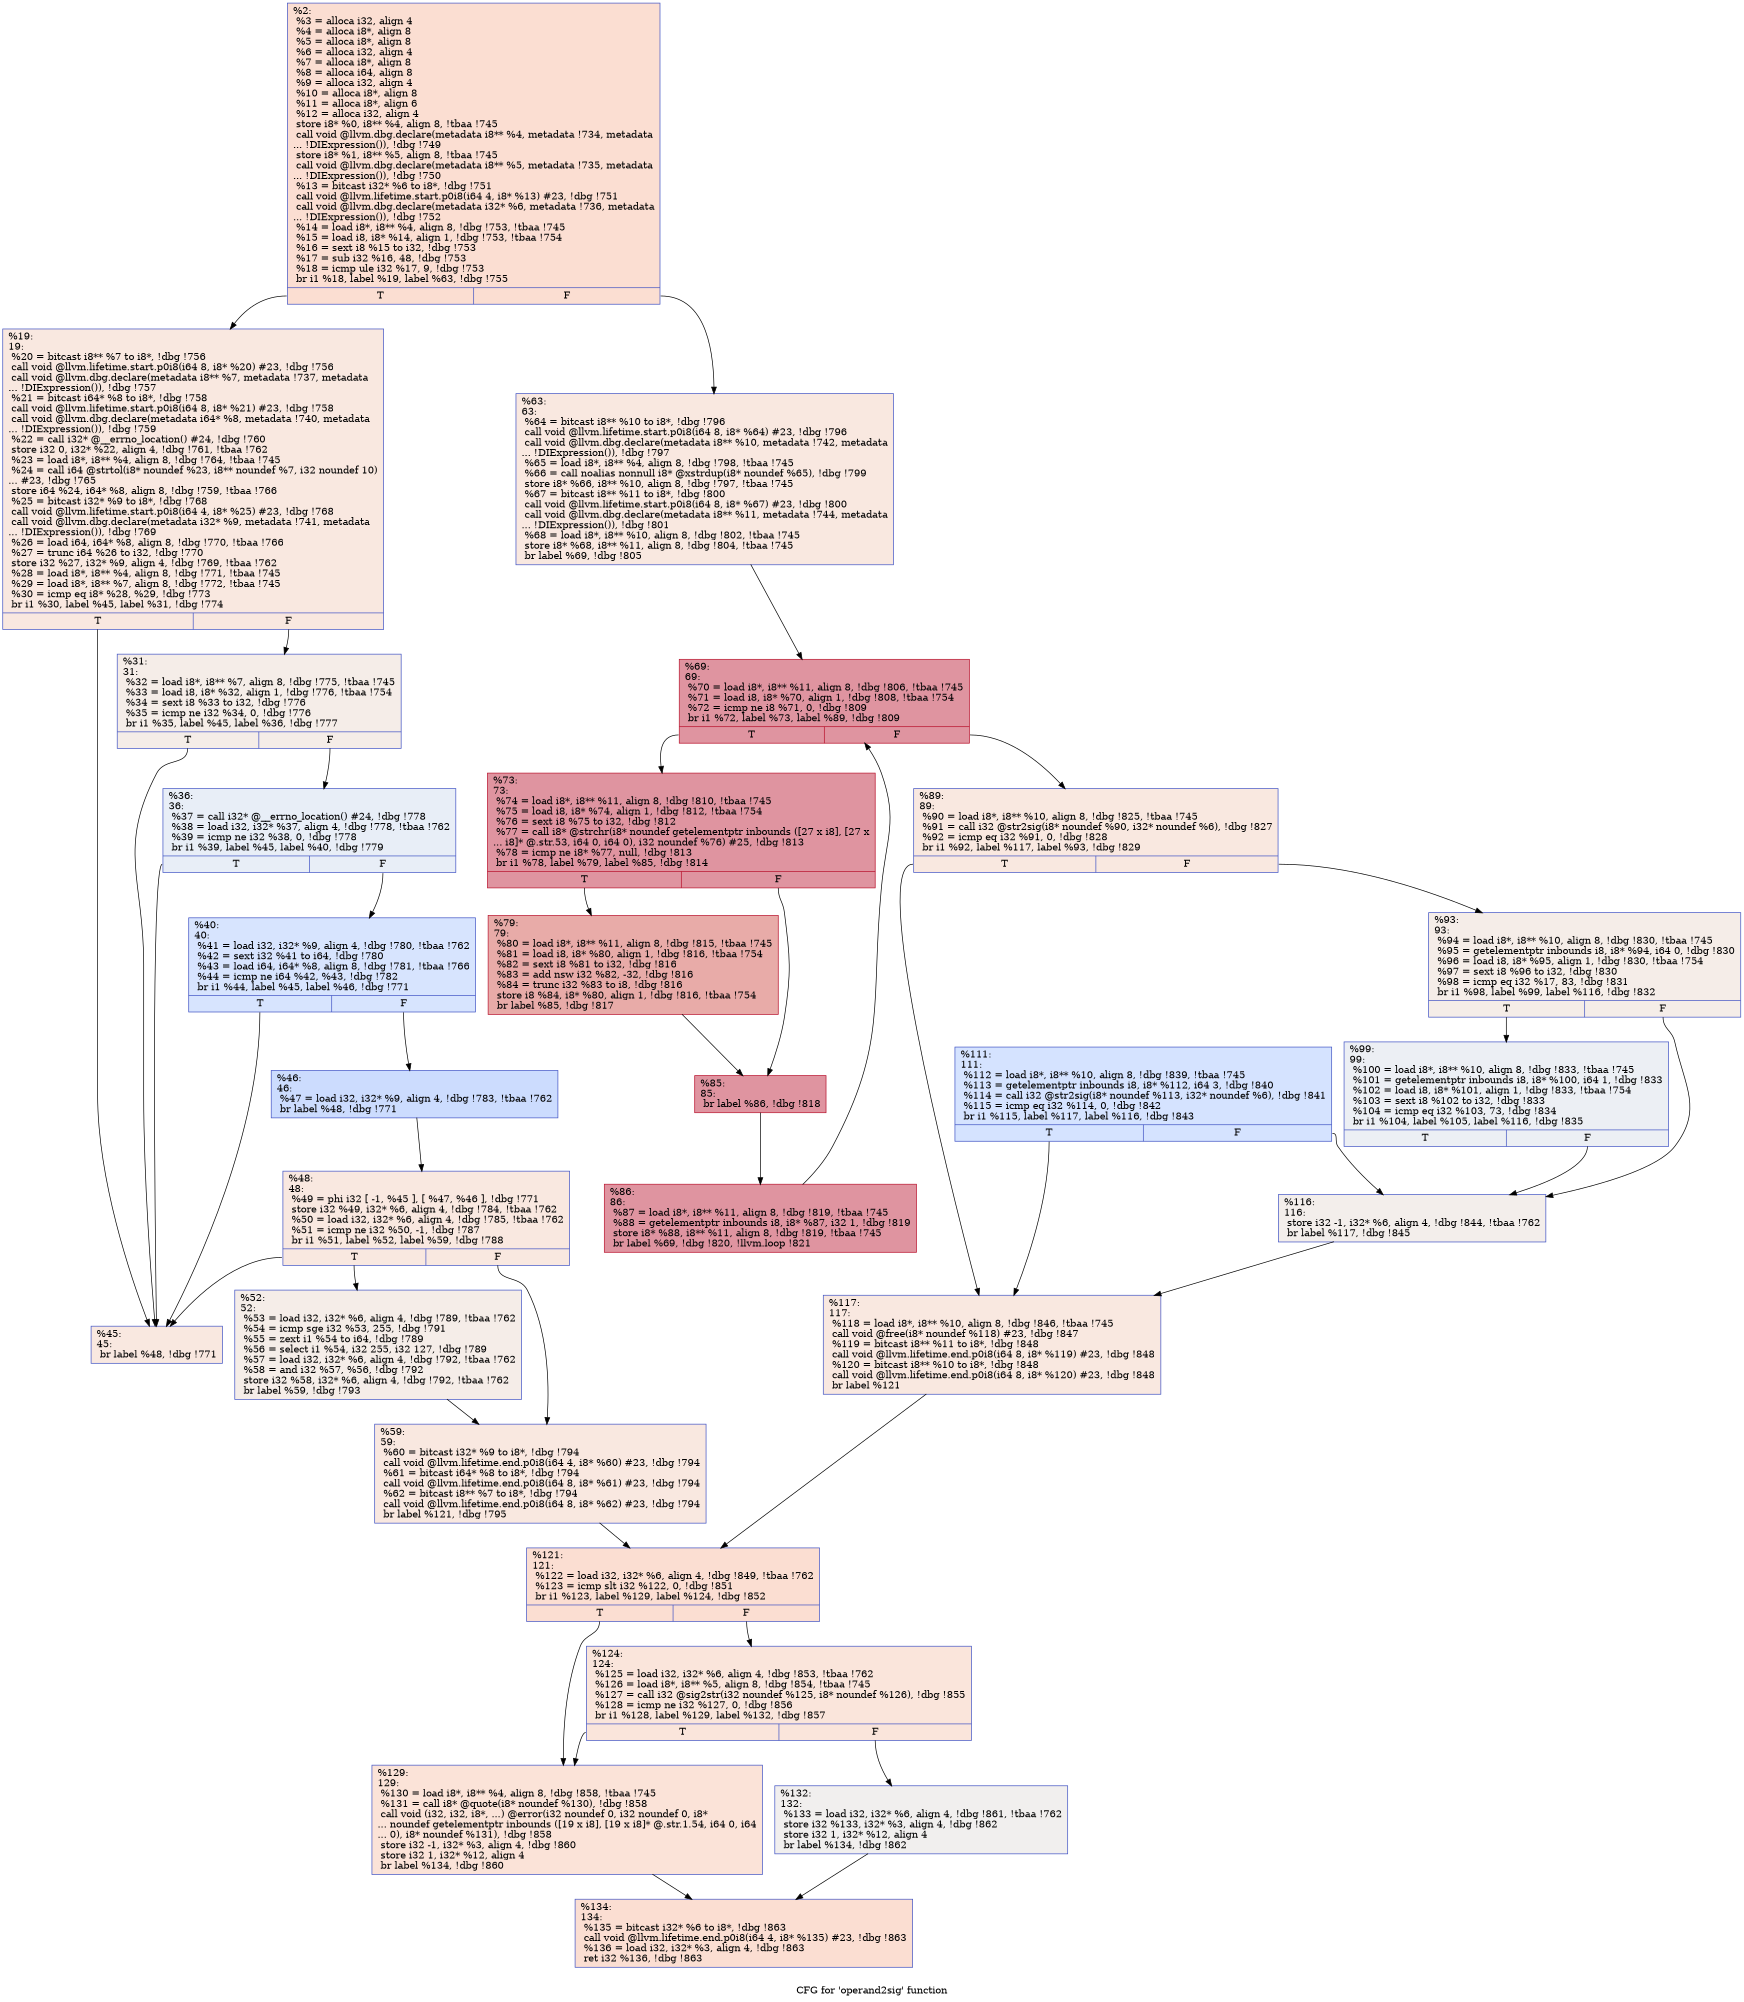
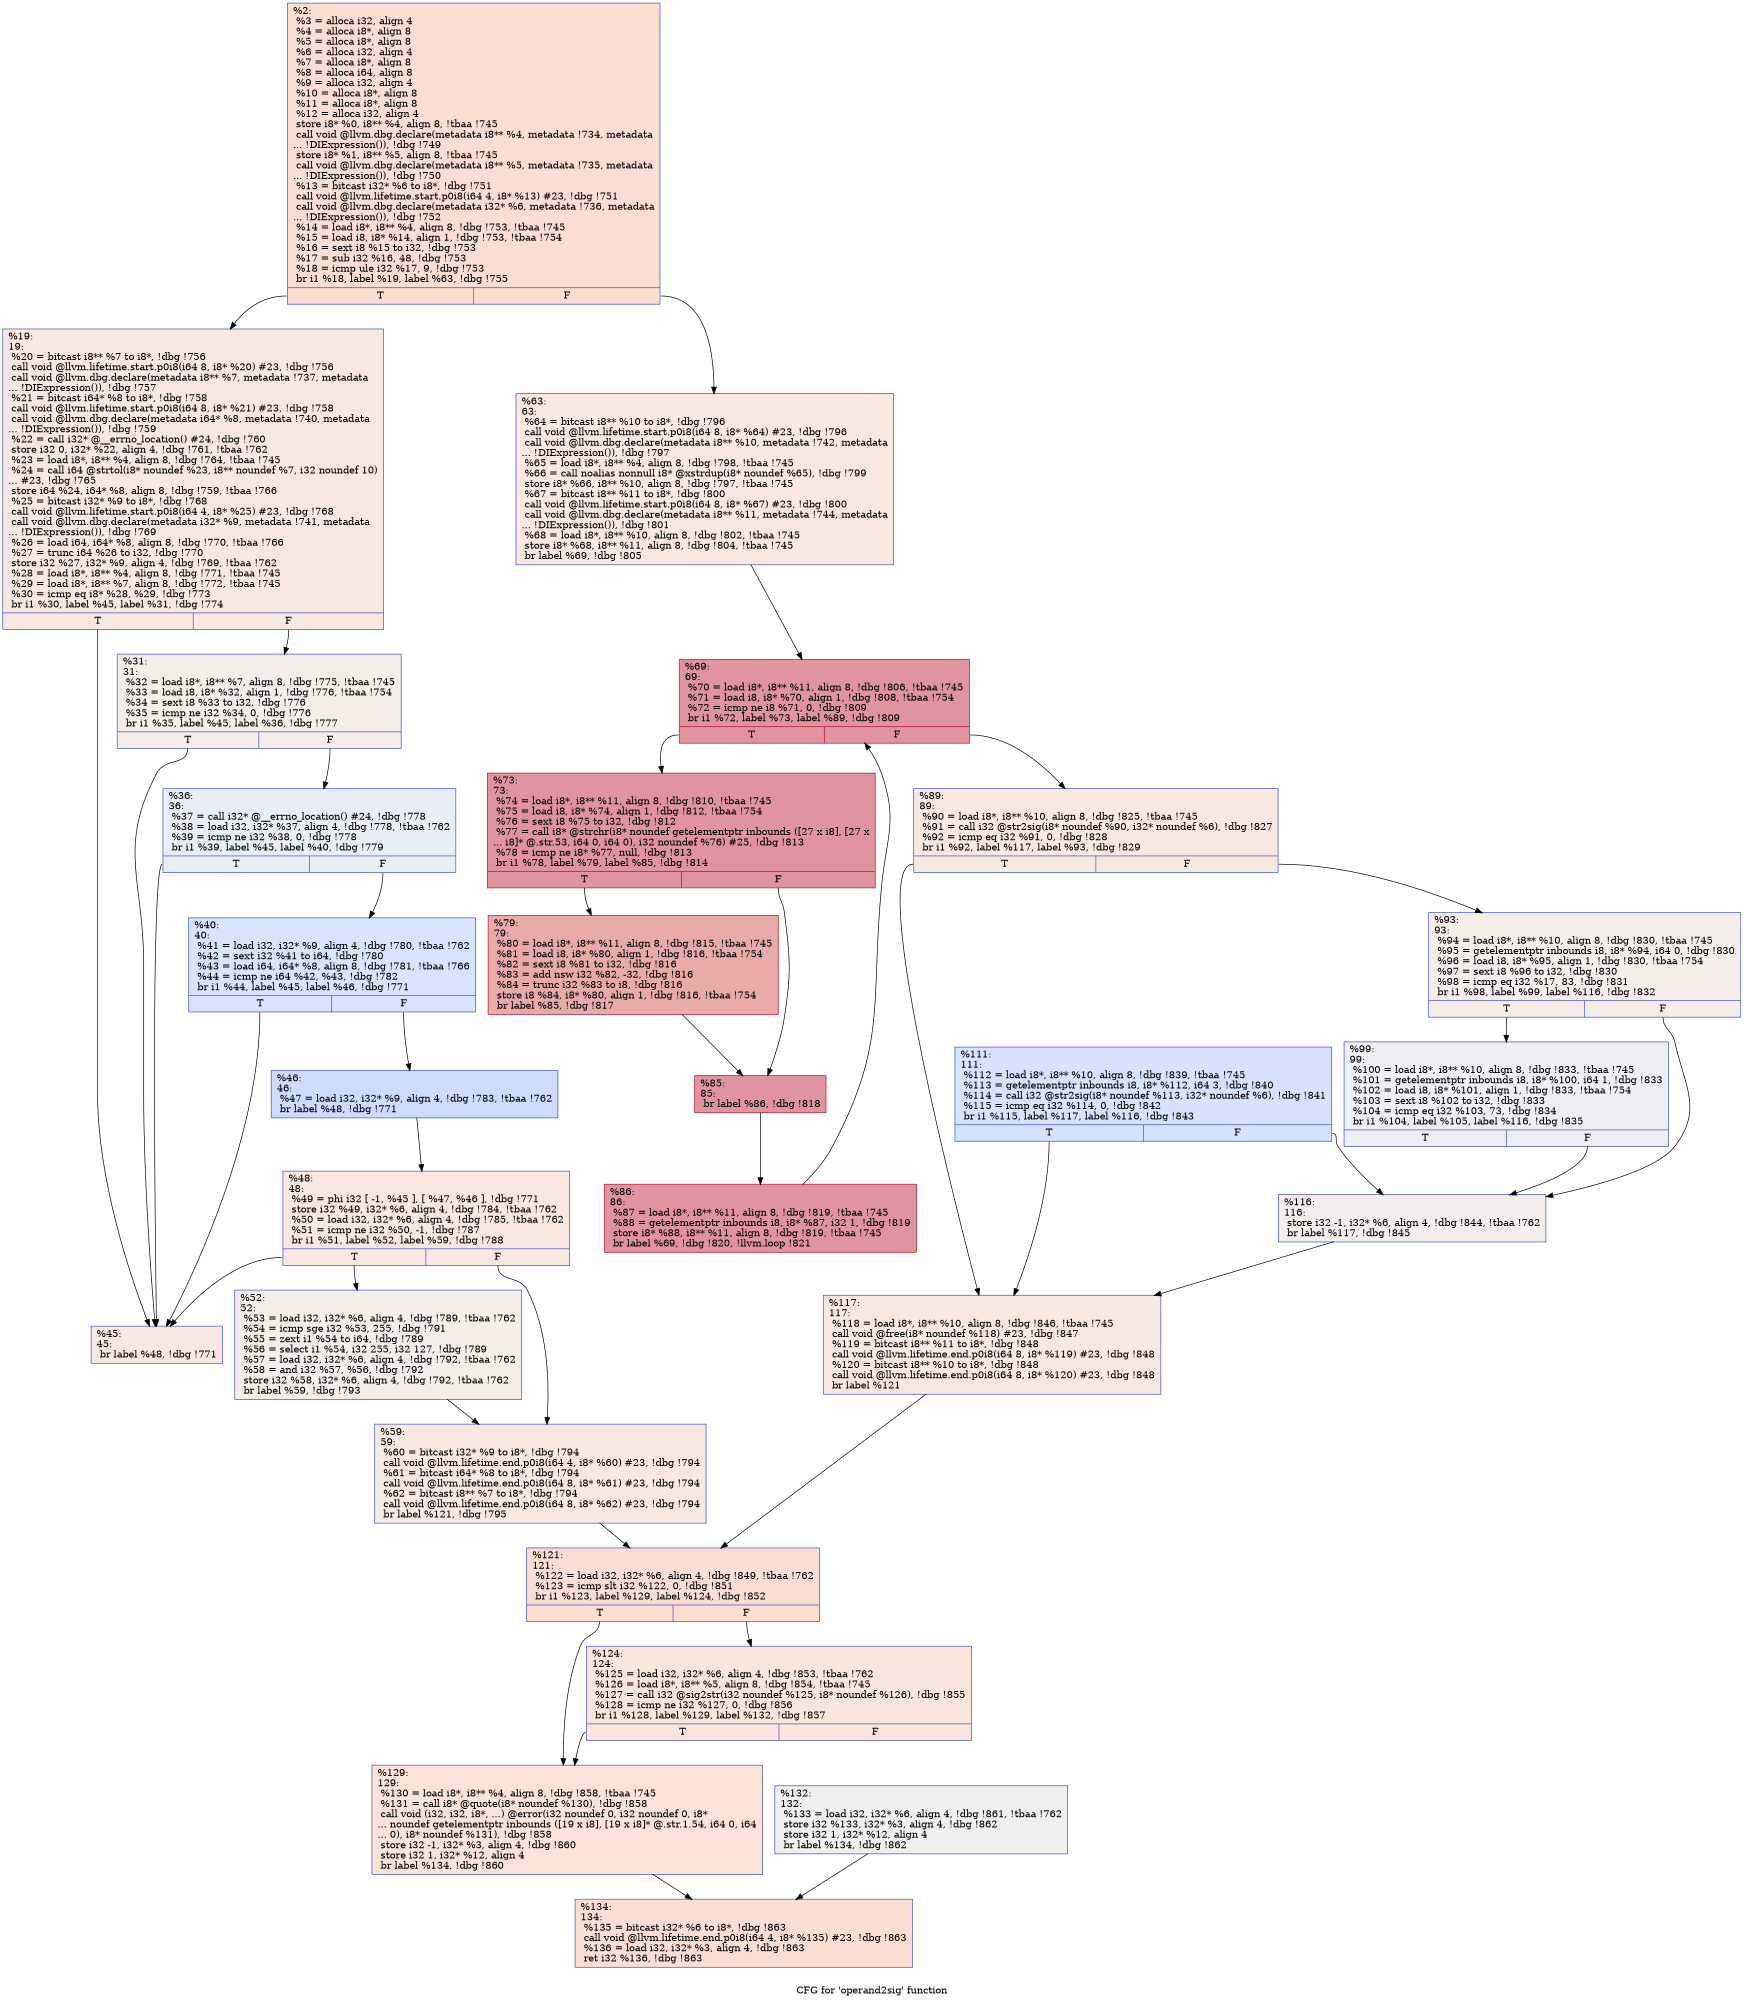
node "%2:": text "%11 = alloca i8*, align 6" -> "%11 = alloca i8*, align 8"
edge "%124:" -> "%132:": removed
